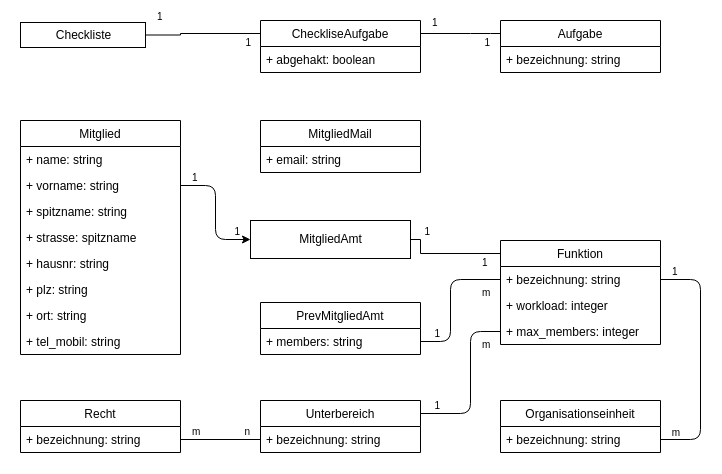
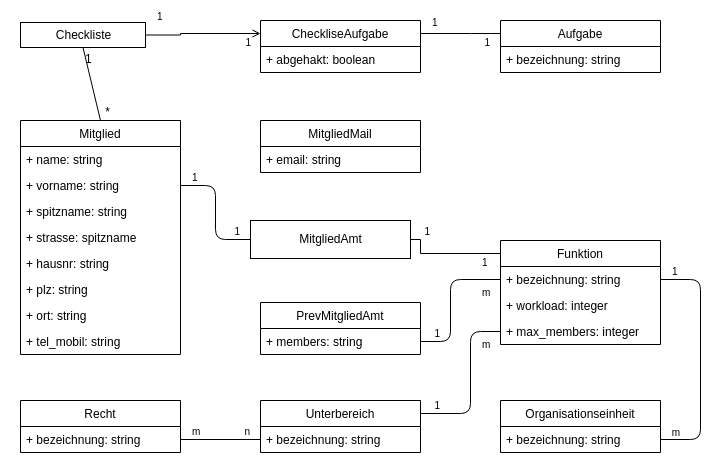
edge "Checkliste" -- "CheckliseAufgabe": arrowhead none -> open
edge "Checkliste" -- "Mitglied": added, labels "1", "*"
edge "+ vorname: string" -> "MitgliedAmt": arrowhead classic -> none
